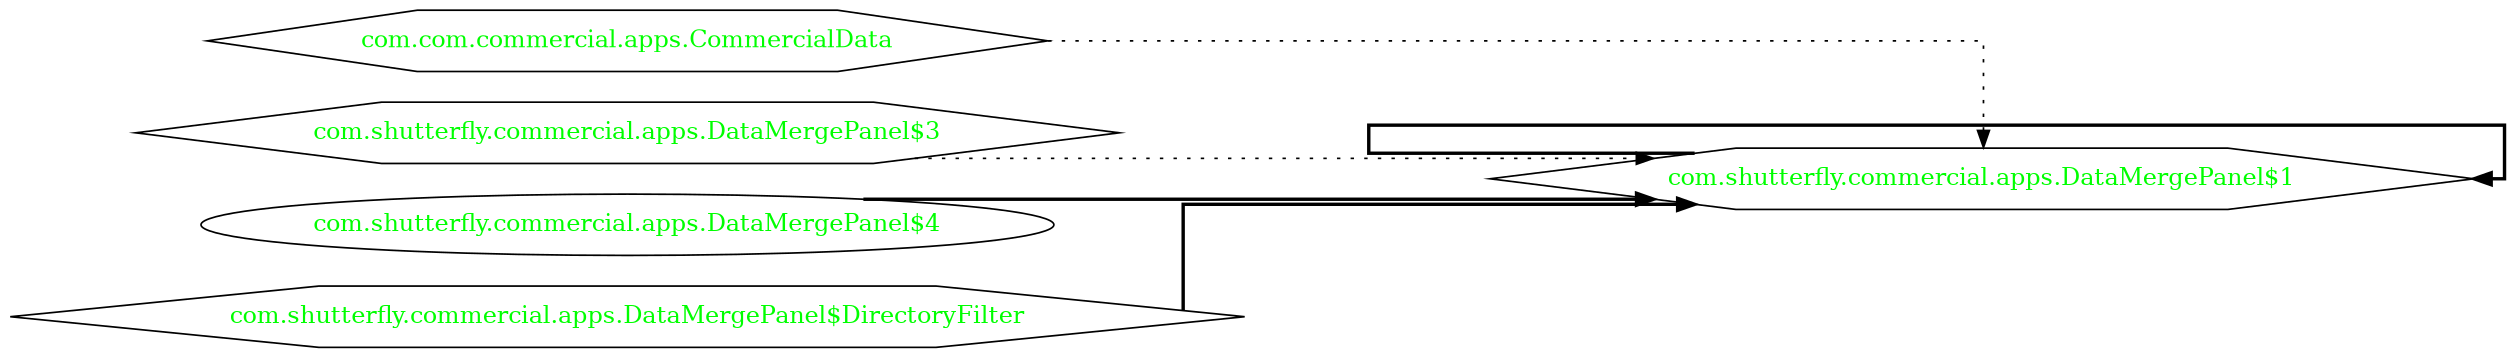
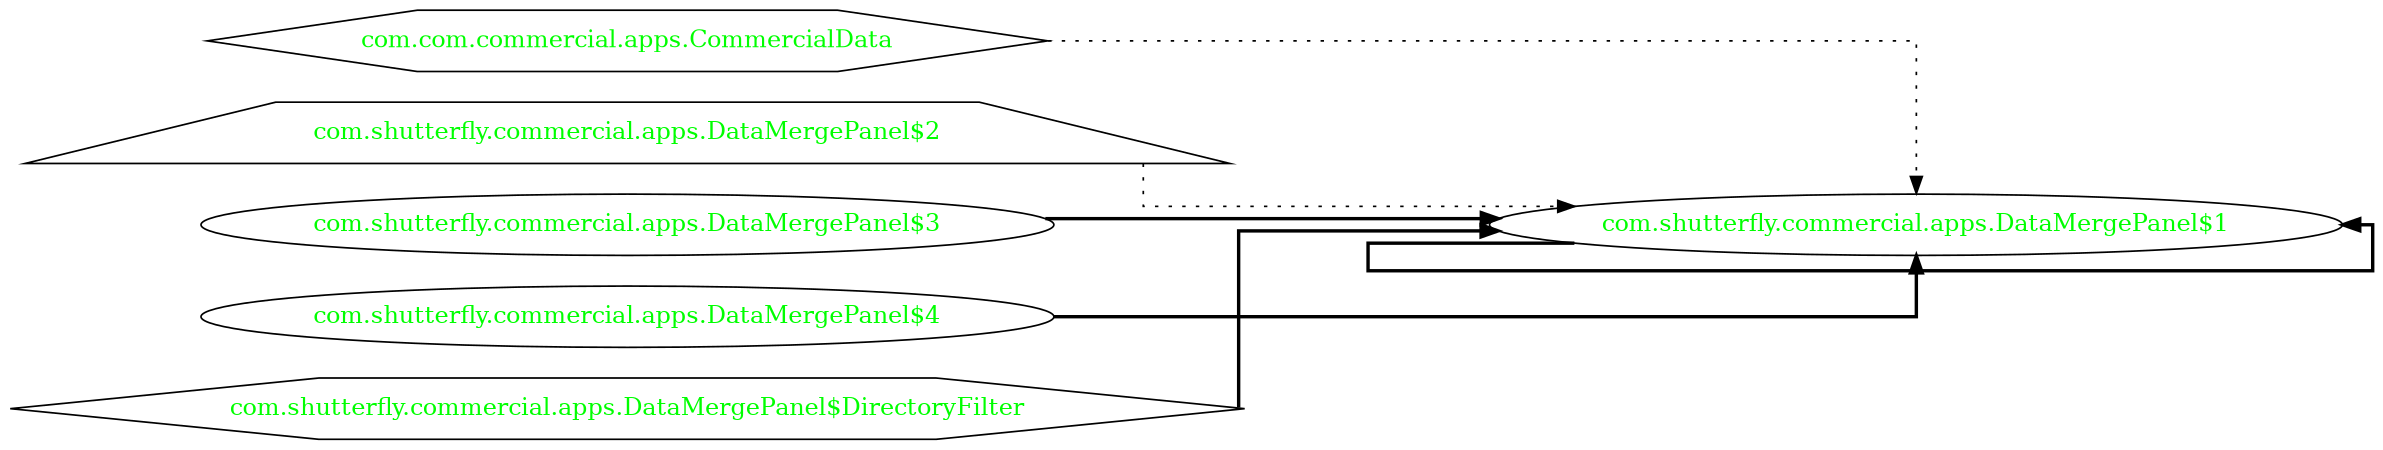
node "com.shutterfly.commercial.apps.DataMergePanel$2": added
node "com.shutterfly.commercial.apps.DataMergePanel$3": shape hexagon -> ellipse
edge "com.shutterfly.commercial.apps.DataMergePanel$3" -> "com.shutterfly.commercial.apps.DataMergePanel$1": style dotted -> bold
node "com.shutterfly.commercial.apps.DataMergePanel$1": shape hexagon -> ellipse
